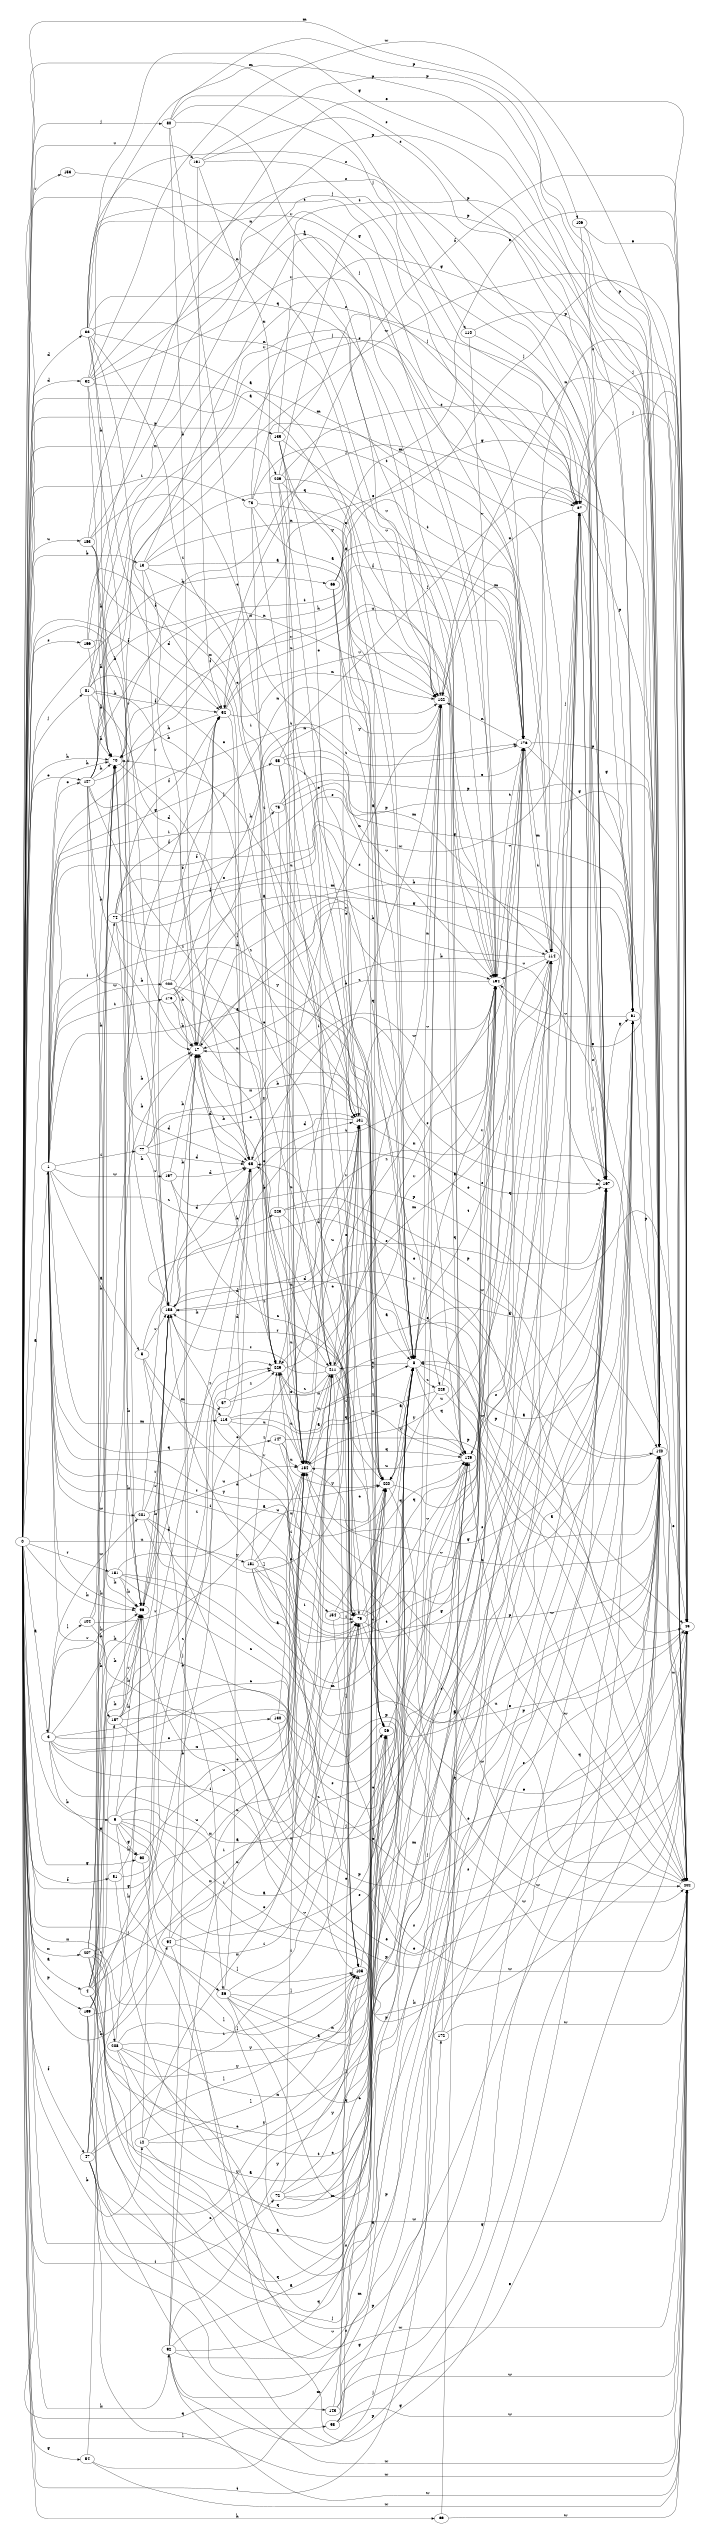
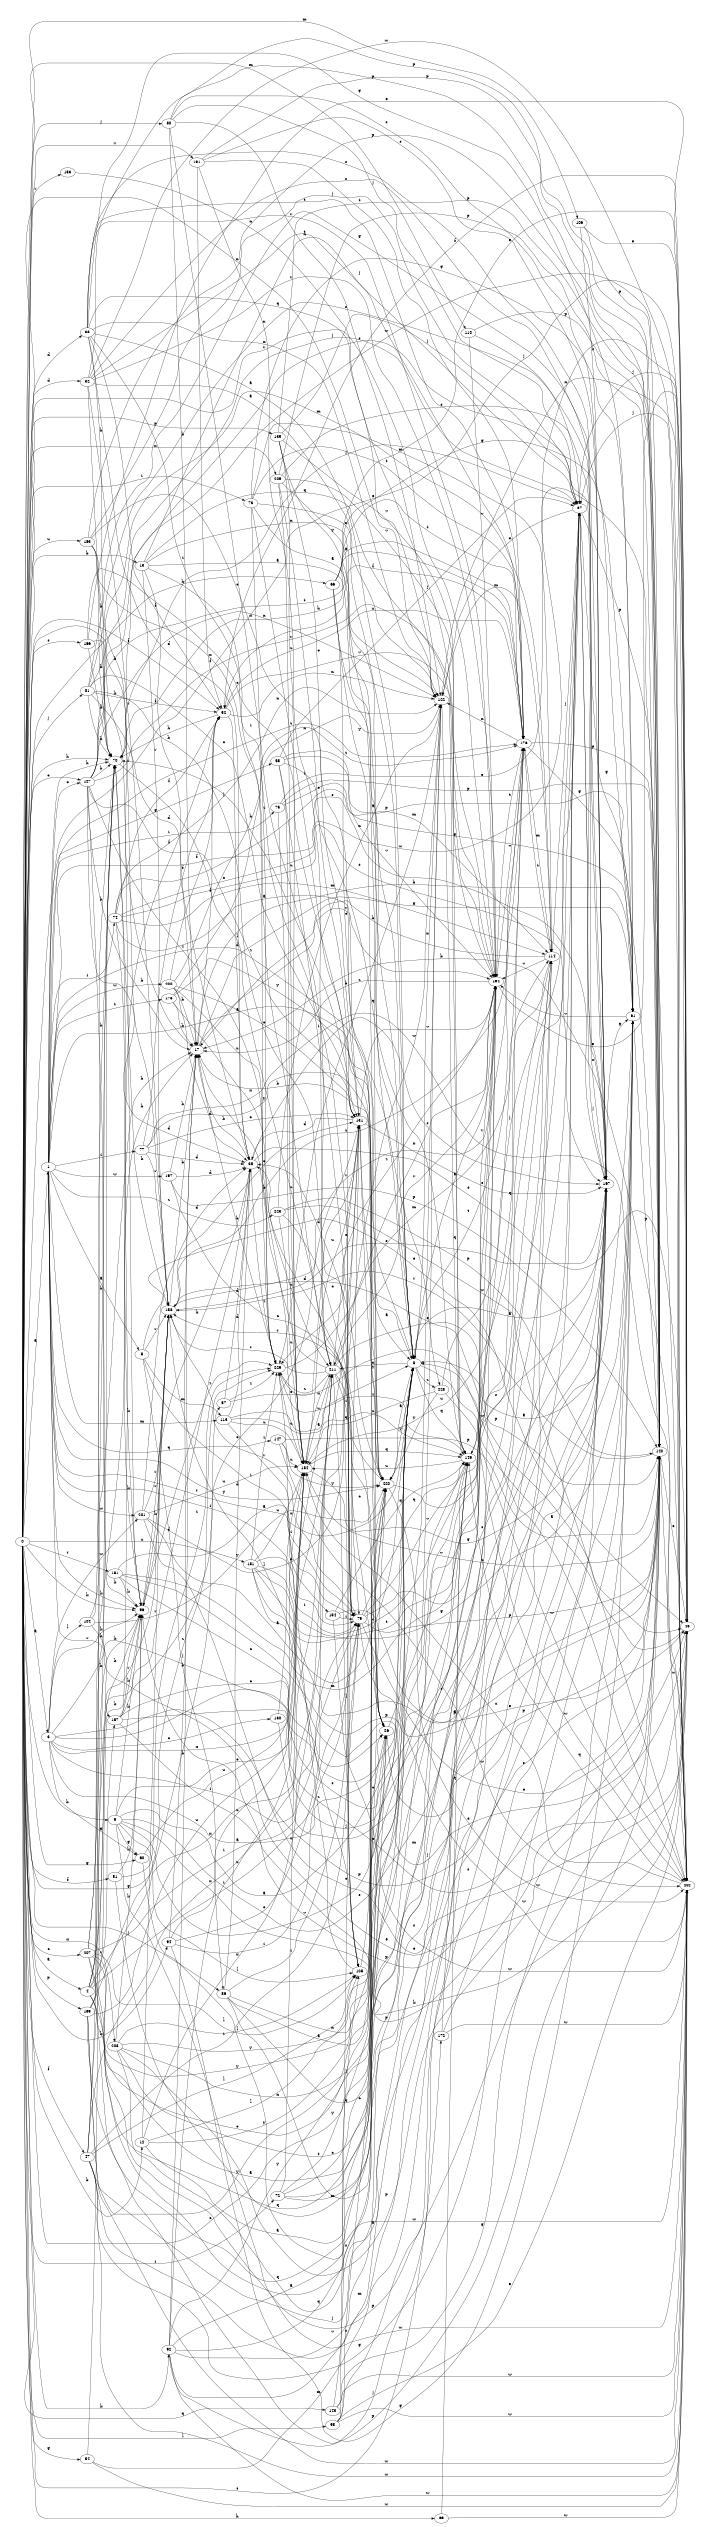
edge "0" -> "207": label "x" -> "c"
edge "86" -> "105": removed, label "l"
